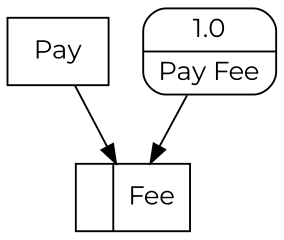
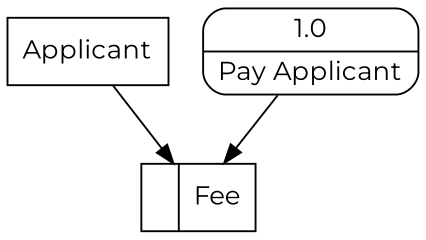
node "Pay": label "Pay" -> "Applicant"
node "1.0": text "Pay Fee" -> "Pay Applicant"
